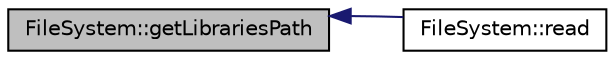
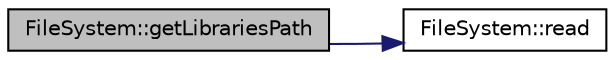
edge "FileSystem::read" -> "FileSystem::getLibrariesPath": reversed
